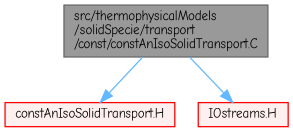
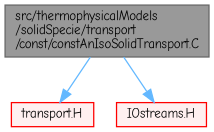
node "constAnIsoSolidTransport.H": label "constAnIsoSolidTransport.H" -> "transport.H"
